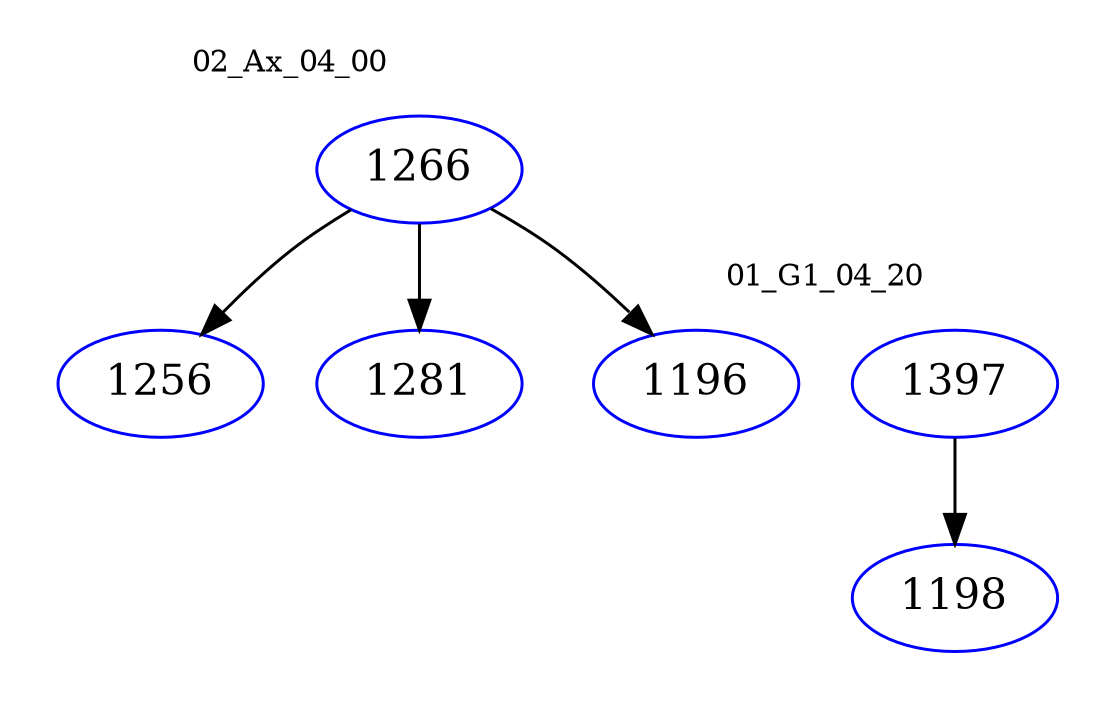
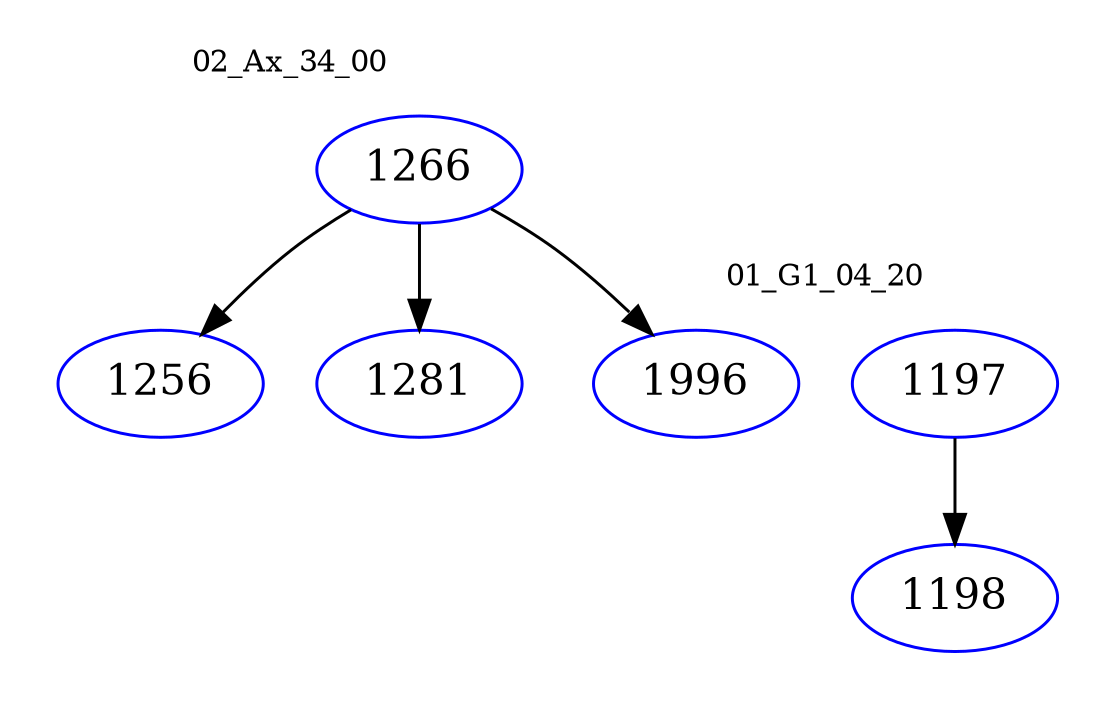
cluster "02_Ax_04_00": label "02_Ax_04_00" -> "02_Ax_34_00"
node "1196": label "1196" -> "1996"
node "1397": label "1397" -> "1197"
